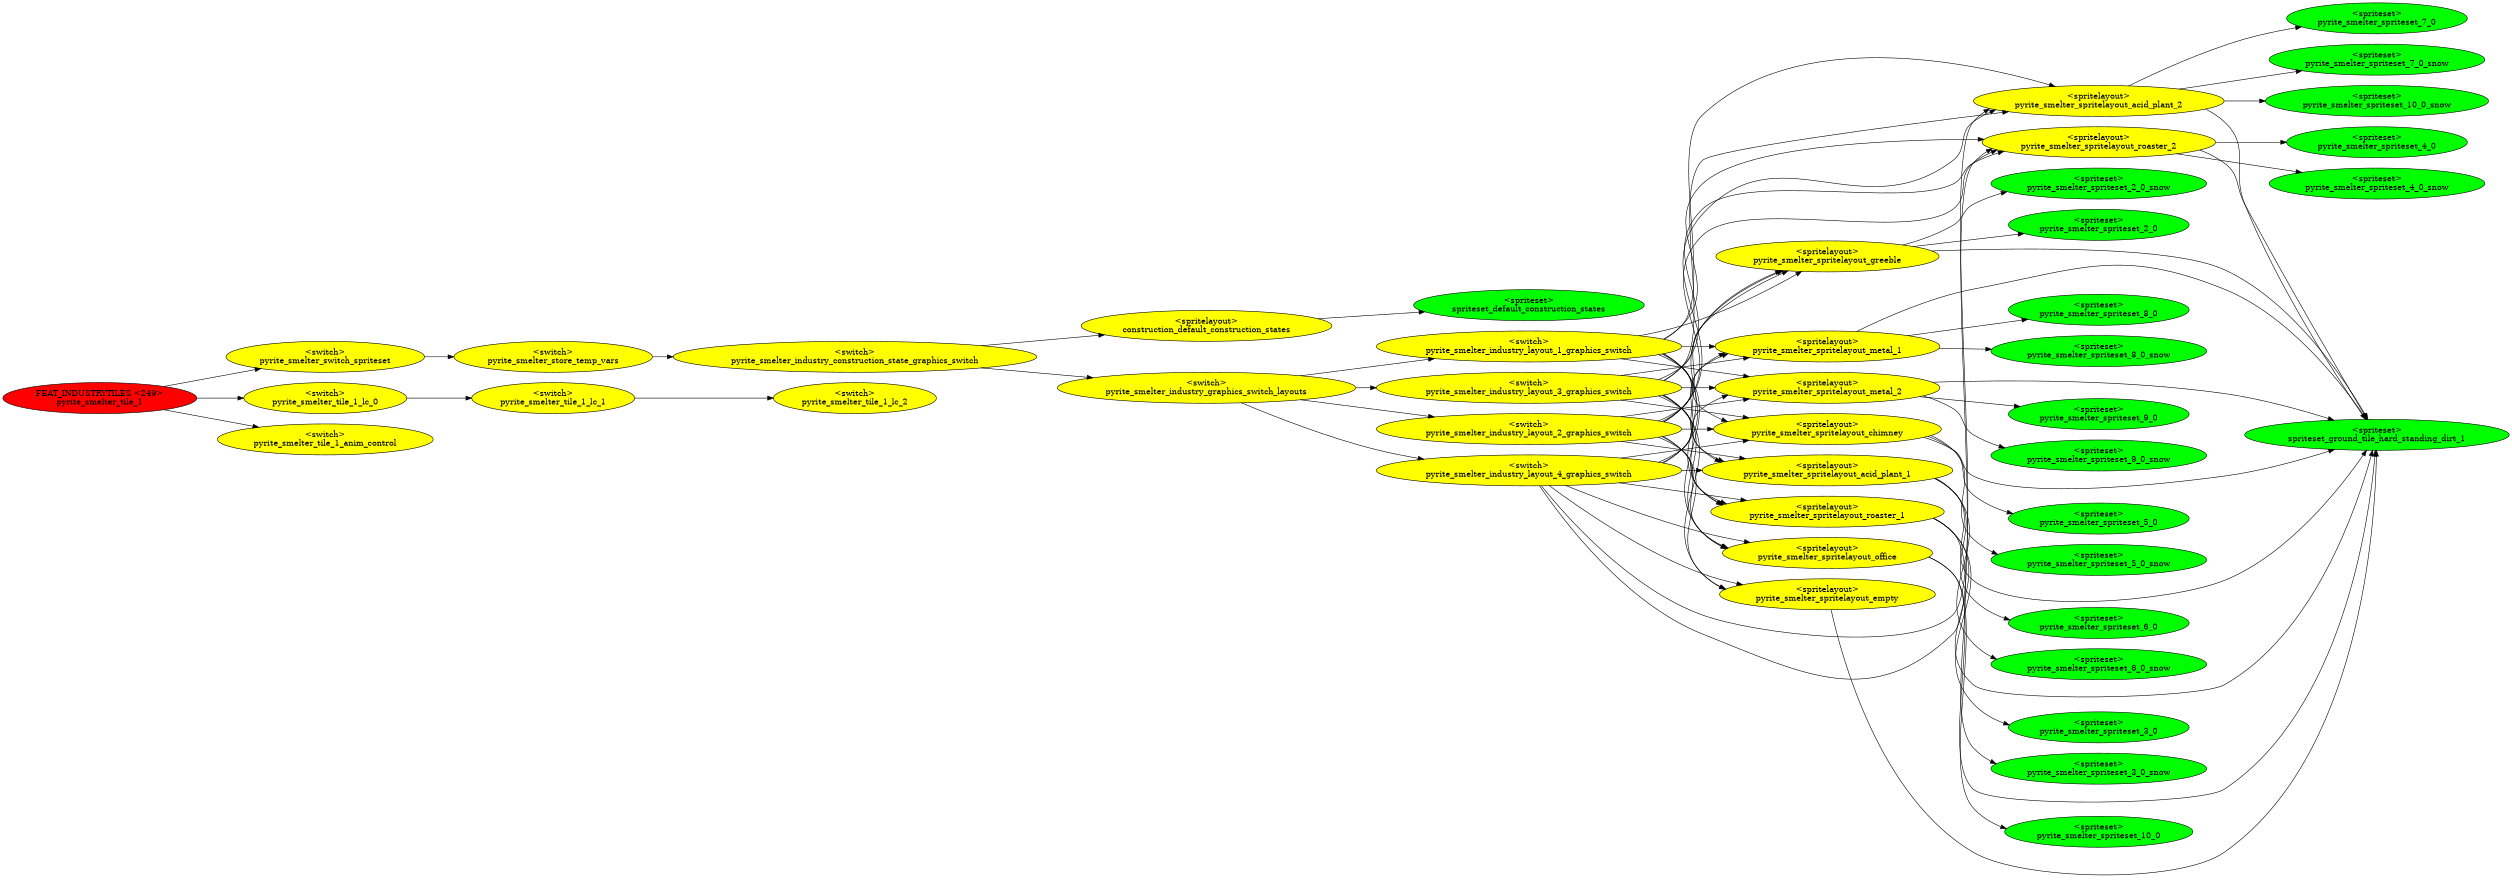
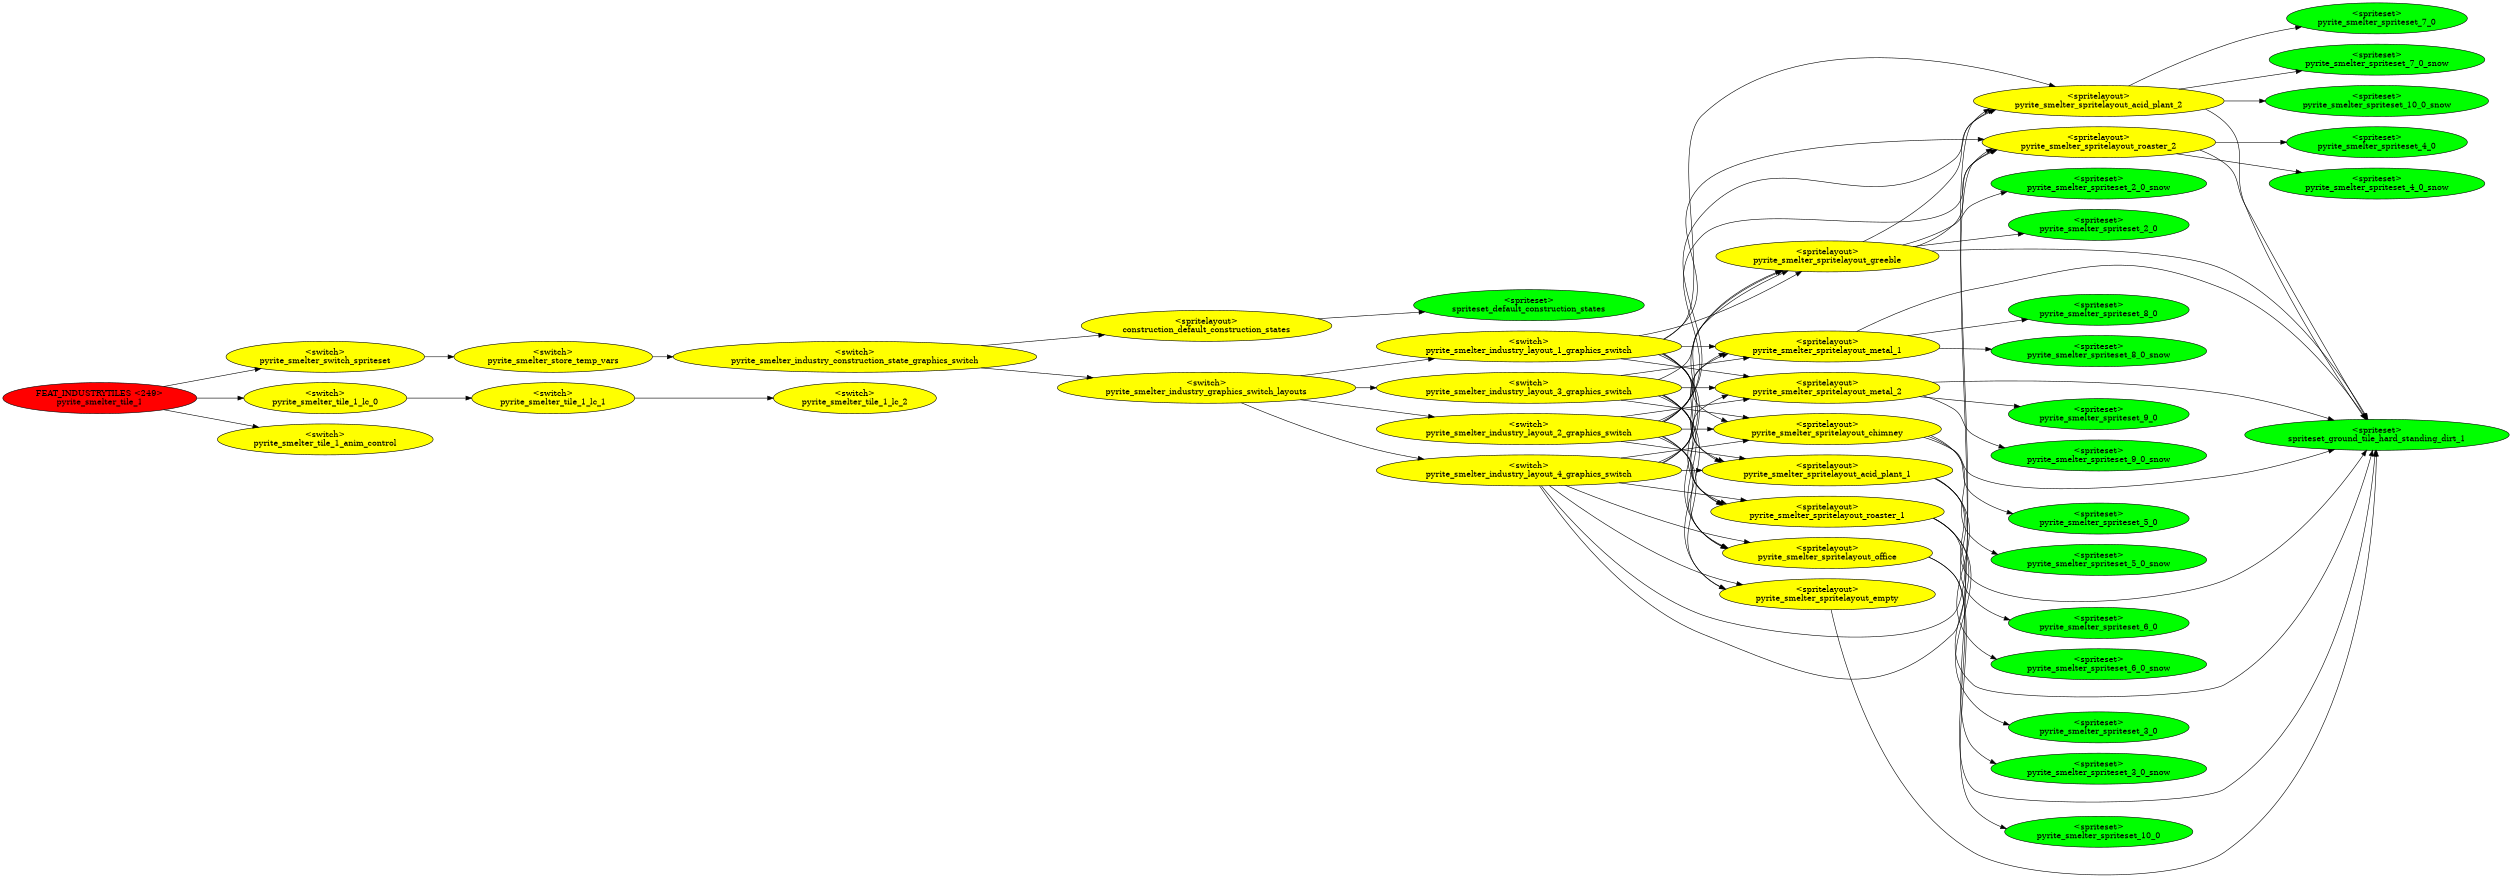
edge "<switch> pyrite_smelter_industry_layout_3_graphics_switch" -> "<spritelayout> pyrite_smelter_spritelayout_acid_plant_2": now "<spritelayout> pyrite_smelter_spritelayout_greeble" -> "<spritelayout> pyrite_smelter_spritelayout_acid_plant_2"
edge "<switch> pyrite_smelter_industry_layout_3_graphics_switch" -> "<spritelayout> pyrite_smelter_spritelayout_roaster_2": now "<spritelayout> pyrite_smelter_spritelayout_greeble" -> "<spritelayout> pyrite_smelter_spritelayout_roaster_2"
